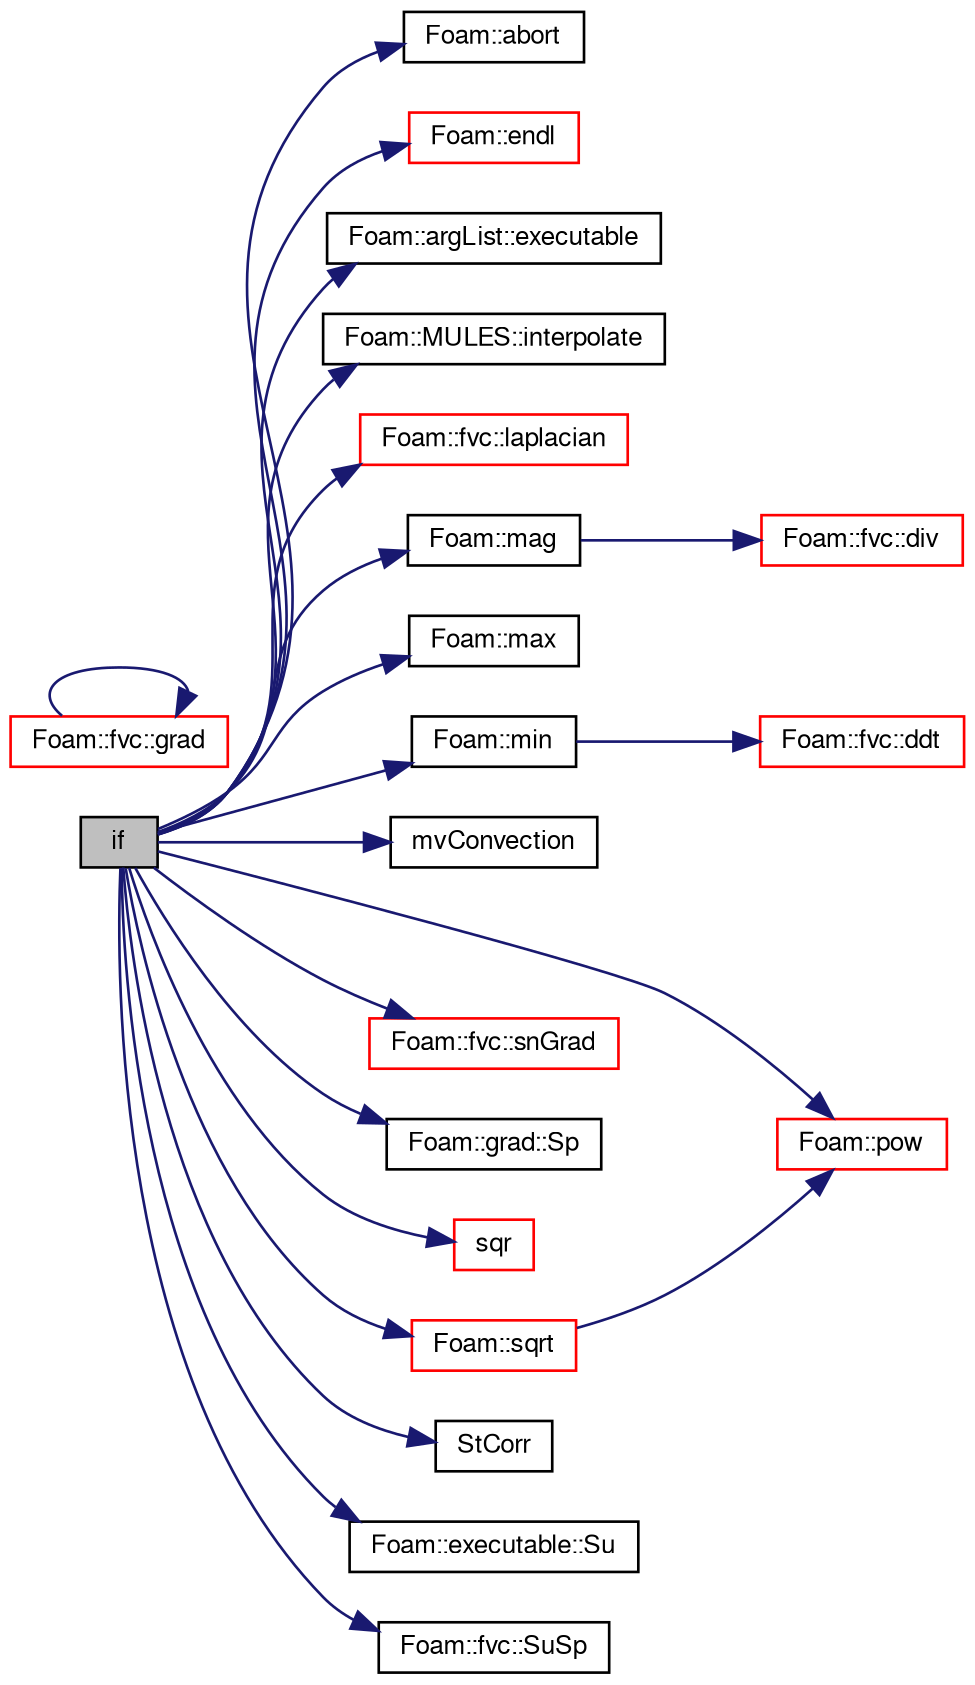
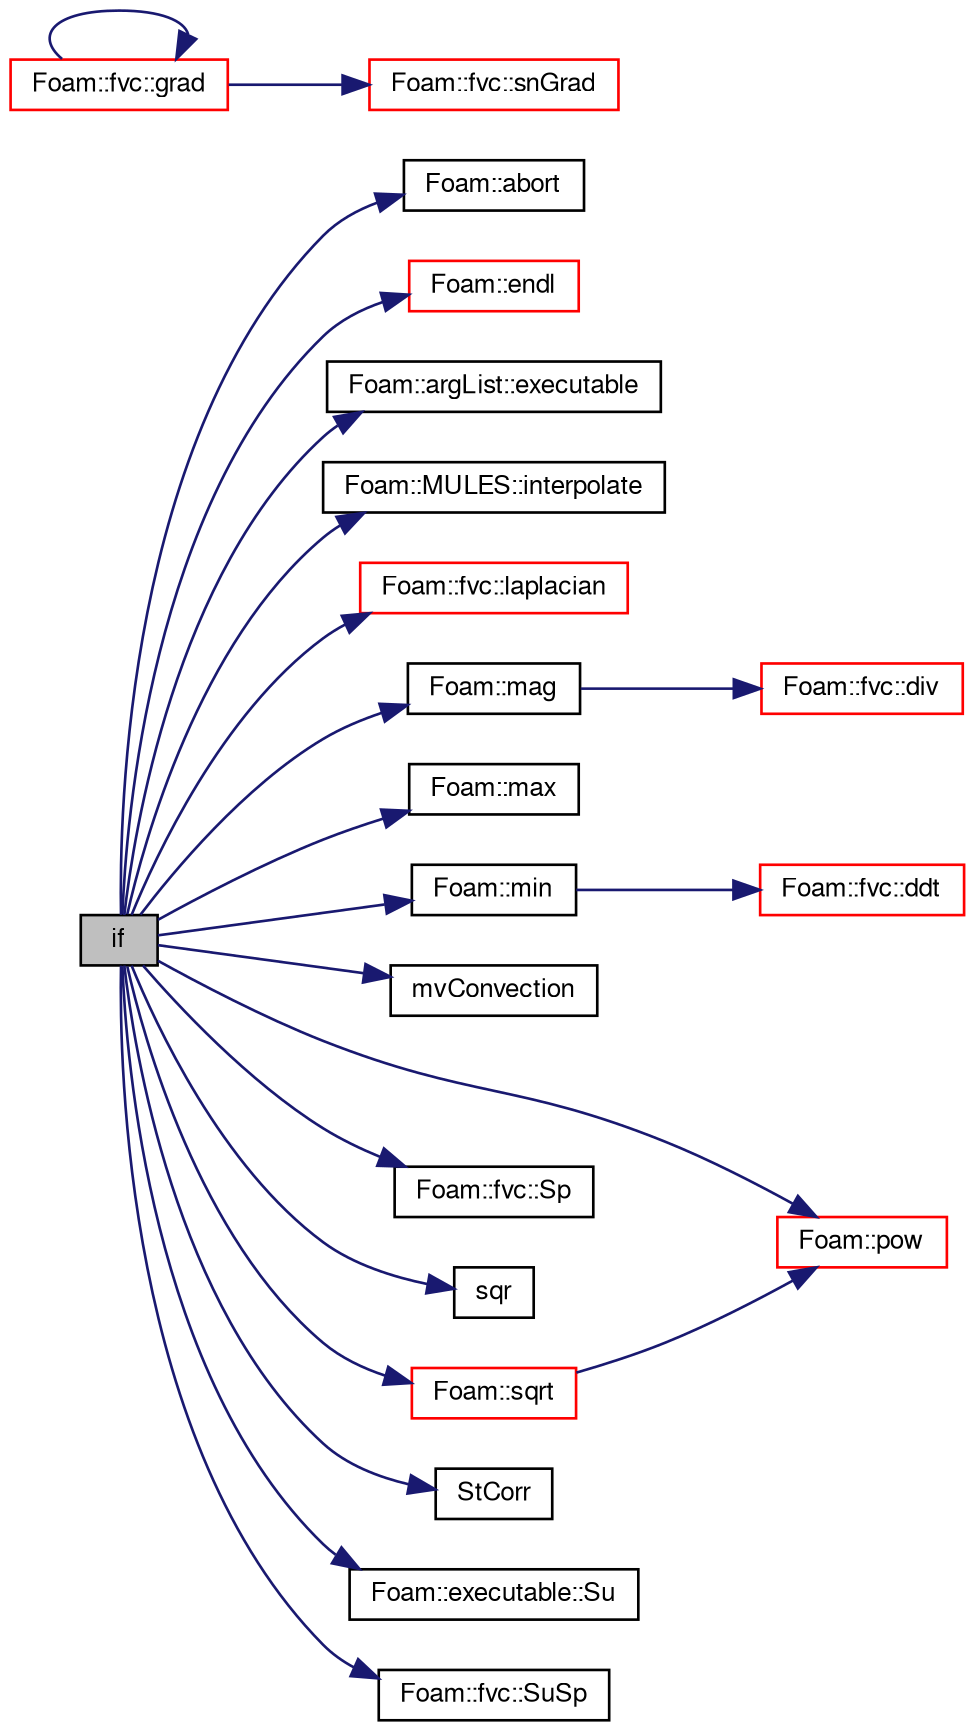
edge "if" -> "Foam::fvc::snGrad": now "Foam::fvc::grad" -> "Foam::fvc::snGrad"
node "Foam::grad::Sp": label "Foam::grad::Sp" -> "Foam::fvc::Sp"
node "sqr": color red -> black
